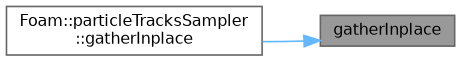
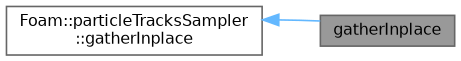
edge "Foam::particleTracksSampler ::gatherInplace" -> "gatherInplace": reversed
